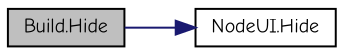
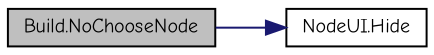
node "Build.Hide": label "Build.Hide" -> "Build.NoChooseNode"
